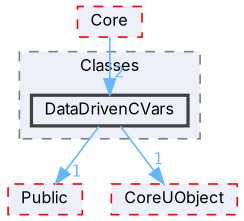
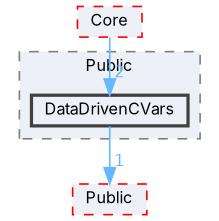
cluster "Classes": label "Classes" -> "Public"
node "CoreUObject": removed
